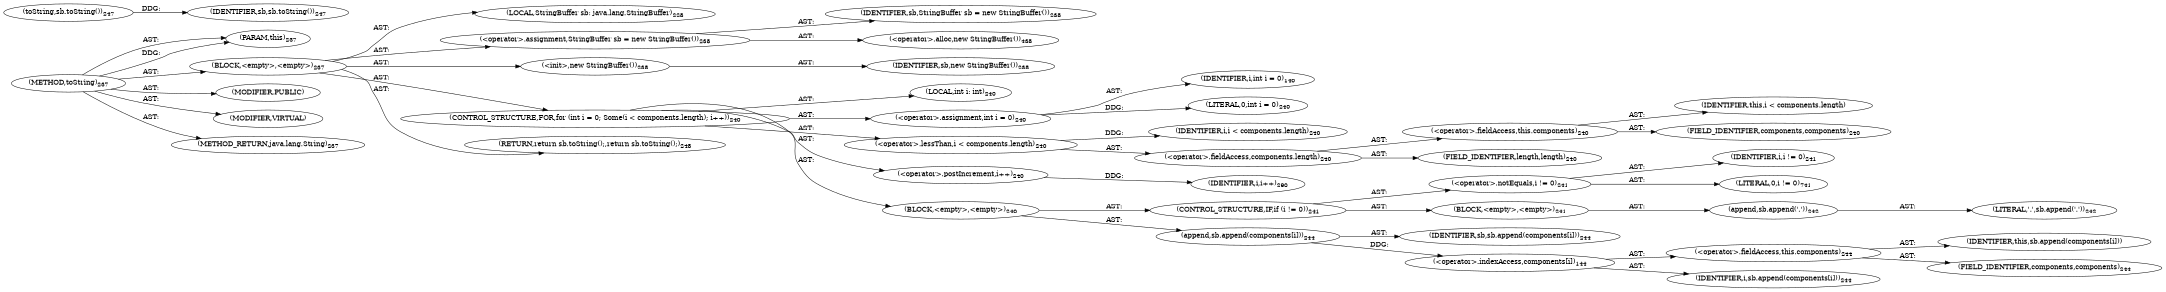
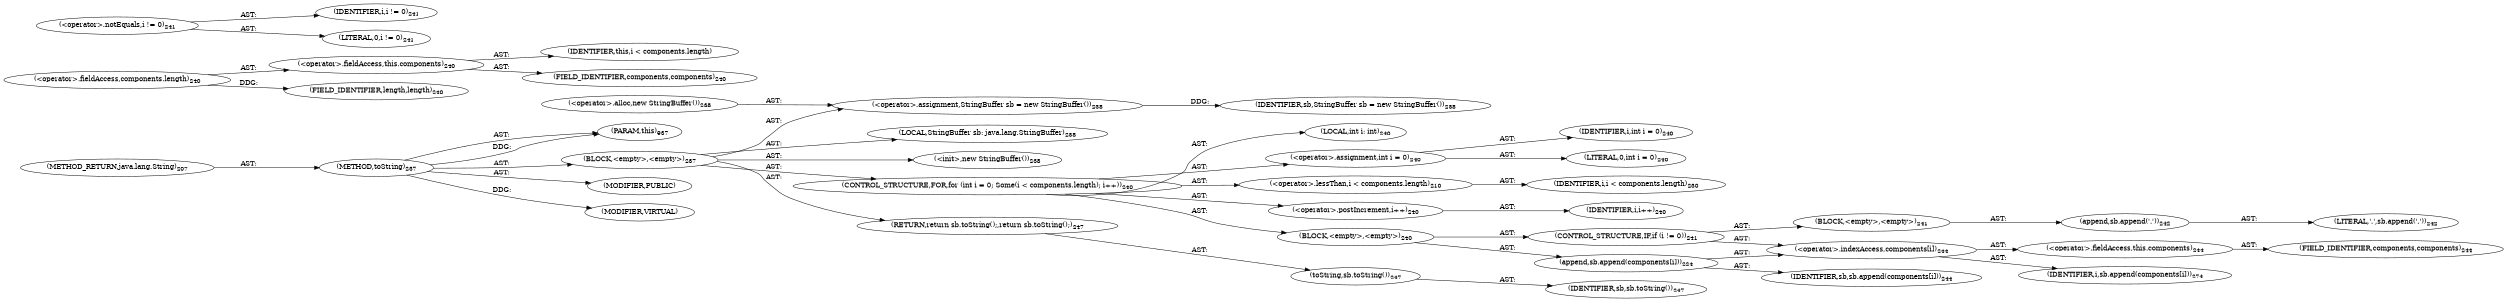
edge "(toString,sb.toString())" -> "(IDENTIFIER,sb,sb.toString())": label "DDG: " -> "AST: "
node "(LOCAL,StringBuffer sb: java.lang.StringBuffer)": text "228" -> "238"
edge "(<operator>.assignment,StringBuffer sb = new StringBuffer())" -> "(IDENTIFIER,sb,StringBuffer sb = new StringBuffer())": label "AST: " -> "DDG: "
node "(PARAM,this)": text "237" -> "937"
edge "(<operator>.assignment,StringBuffer sb = new StringBuffer())" -> "(<operator>.alloc,new StringBuffer())": reversed
node "(<operator>.alloc,new StringBuffer())": text "438" -> "238"
node "(IDENTIFIER,sb,new StringBuffer())": removed
node "(IDENTIFIER,i,int i = 0)": text "140" -> "240"
edge "(METHOD,toString)" -> "(MODIFIER,VIRTUAL)": label "AST: " -> "DDG: "
edge "(<operator>.assignment,int i = 0)" -> "(LITERAL,0,int i = 0)": label "DDG: " -> "AST: "
edge "(METHOD,toString)" -> "(METHOD_RETURN,java.lang.String)": reversed
node "(IDENTIFIER,i,i < components.length)": text "240" -> "230"
edge "(<operator>.lessThan,i < components.length)" -> "(IDENTIFIER,i,i < components.length)": label "DDG: " -> "AST: "
node "(METHOD_RETURN,java.lang.String)": text "237" -> "207"
node "(RETURN,return sb.toString();,return sb.toString();)": text "248" -> "247"
node "(<operator>.lessThan,i < components.length)": text "240" -> "210"
edge "(<operator>.lessThan,i < components.length)" -> "(<operator>.fieldAccess,components.length)": removed, label "AST:"
edge "(<operator>.fieldAccess,components.length)" -> "(FIELD_IDENTIFIER,length,length)": label "AST: " -> "DDG: "
edge "(<operator>.postIncrement,i++)" -> "(IDENTIFIER,i,i++)": label "DDG: " -> "AST: "
node "(IDENTIFIER,i,i++)": text "290" -> "240"
node "(LITERAL,0,i != 0)": text "741" -> "241"
edge "(CONTROL_STRUCTURE,IF,if (i != 0))" -> "(<operator>.notEquals,i != 0)": now "(CONTROL_STRUCTURE,IF,if (i != 0))" -> "(<operator>.indexAccess,components[i])"
node "(append,sb.append(components[i]))": text "244" -> "224"
node "(IDENTIFIER,this,sb.append(components[i]))": removed
edge "(append,sb.append(components[i]))" -> "(<operator>.indexAccess,components[i])": label "DDG: " -> "AST: "
edge "(RETURN,return sb.toString();,return sb.toString();)" -> "(toString,sb.toString())": added, label "AST:"
node "(<operator>.indexAccess,components[i])": text "144" -> "244"
node "(IDENTIFIER,i,sb.append(components[i]))": text "244" -> "274"
